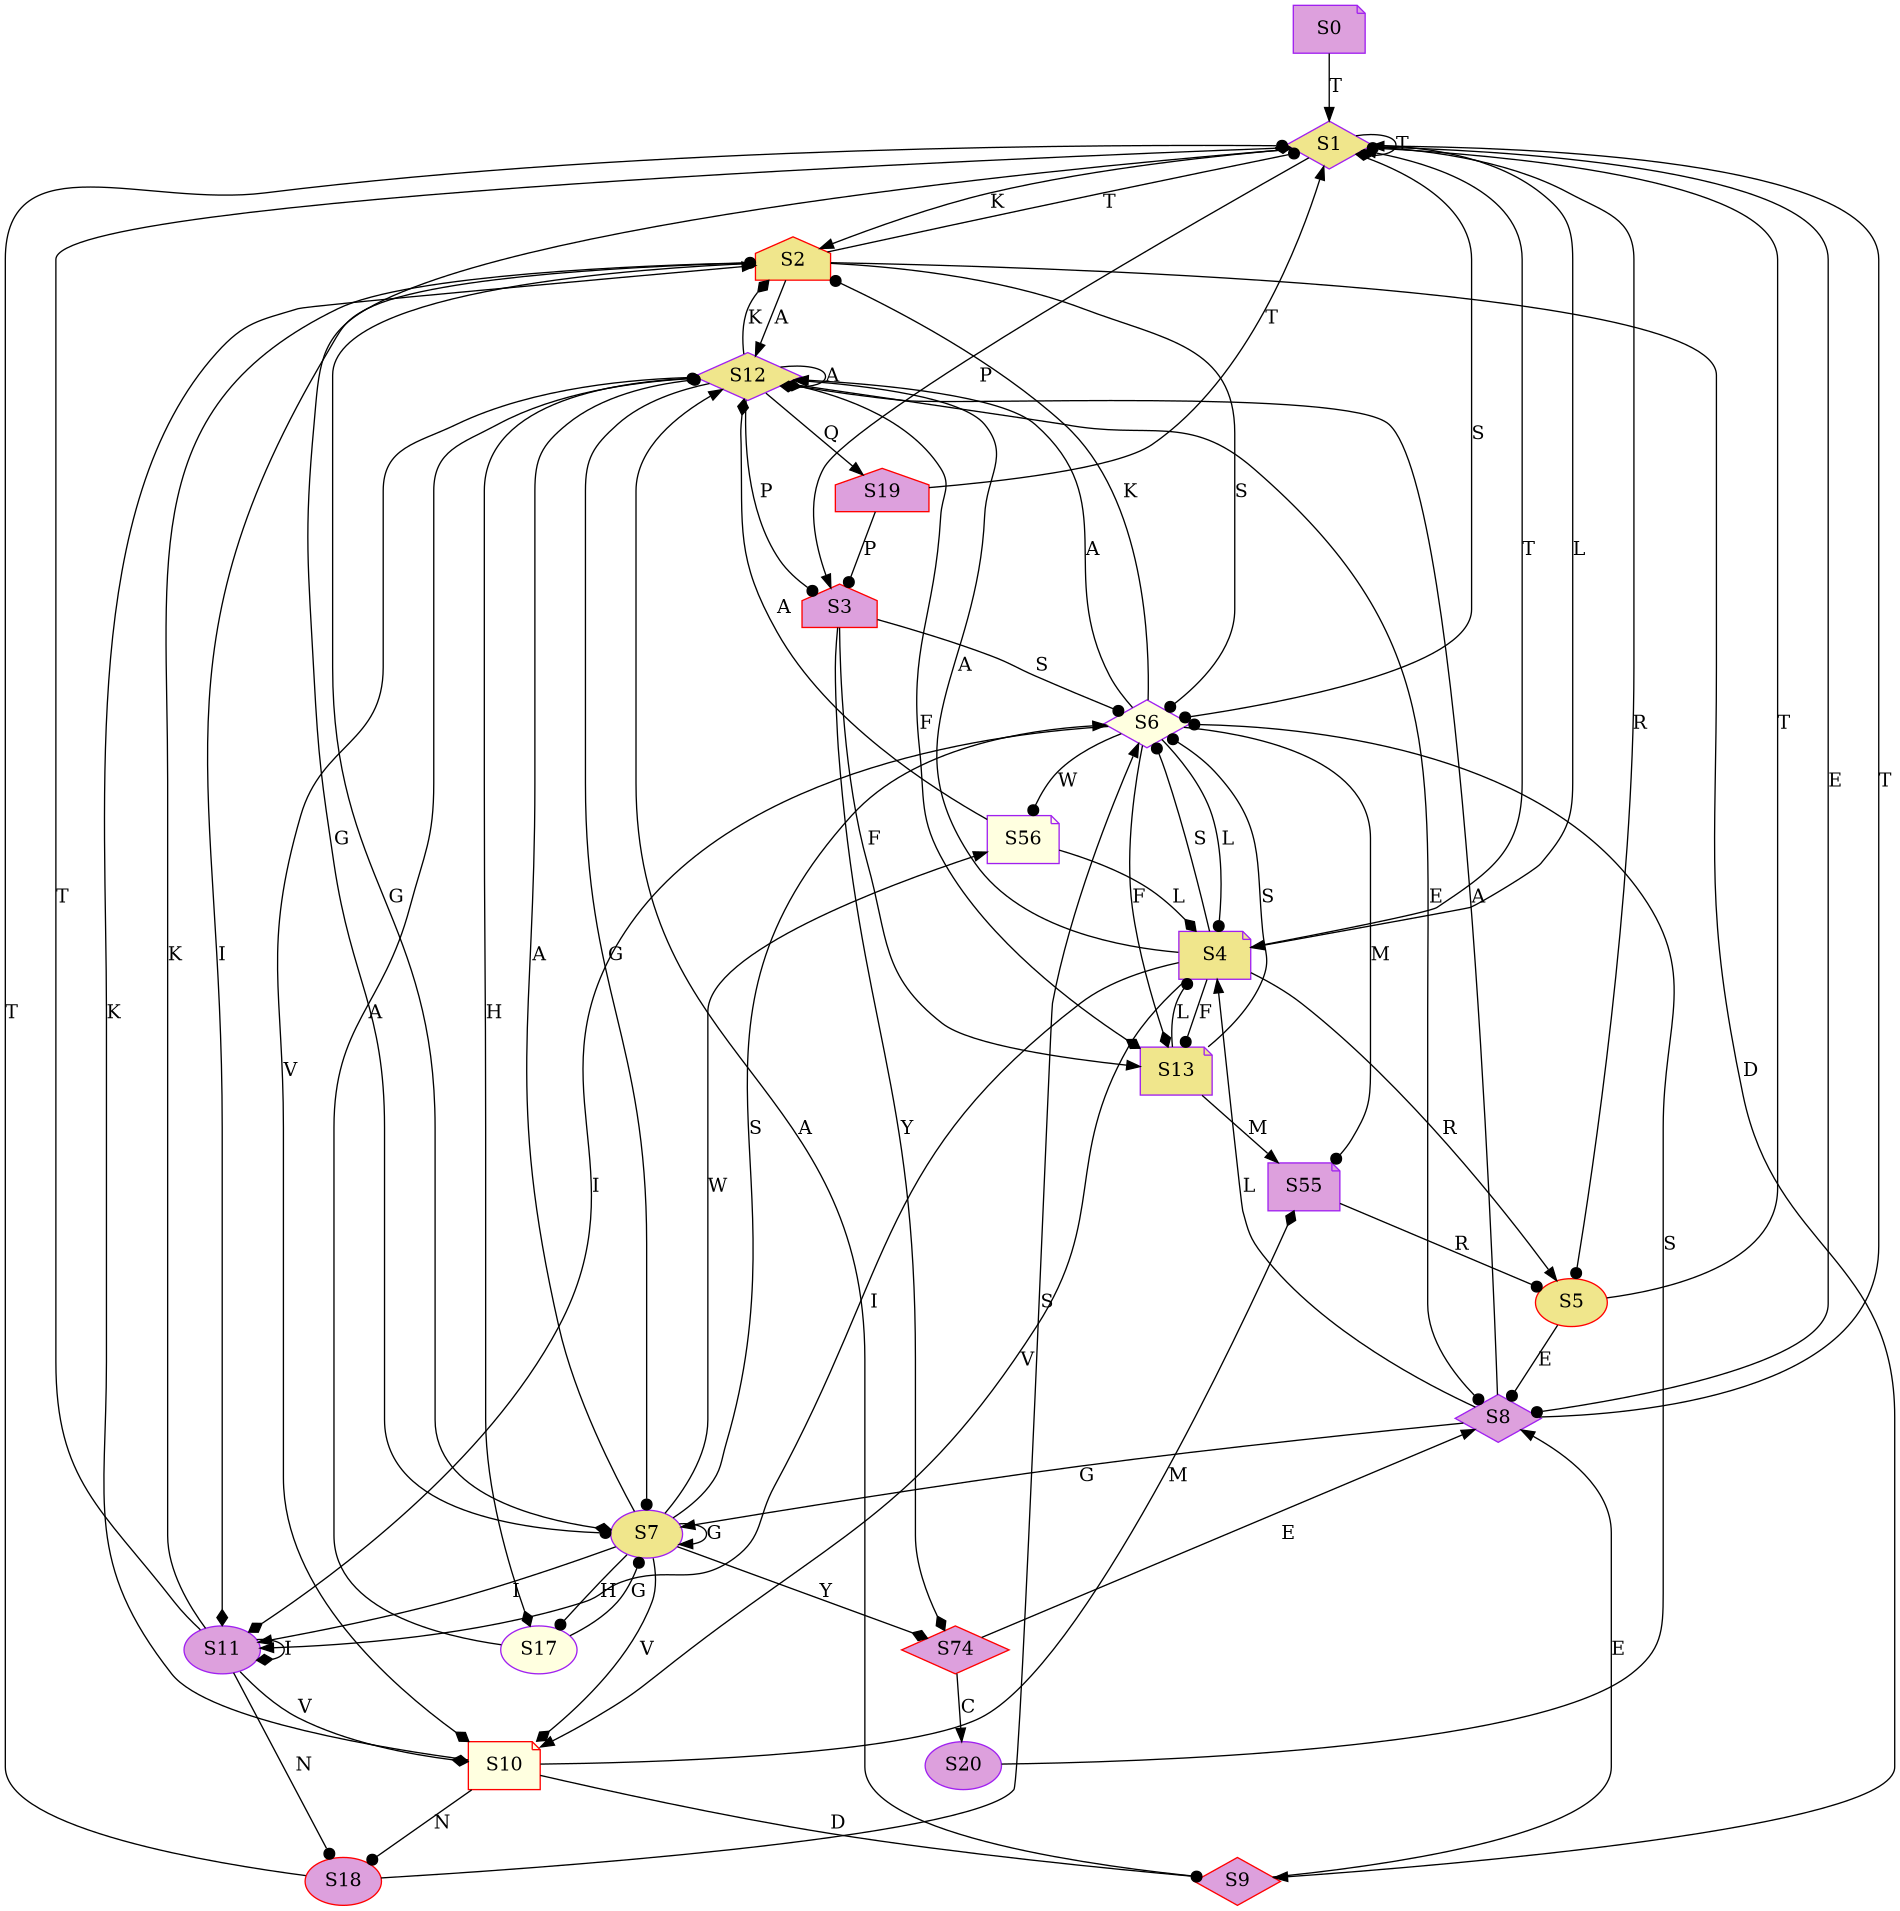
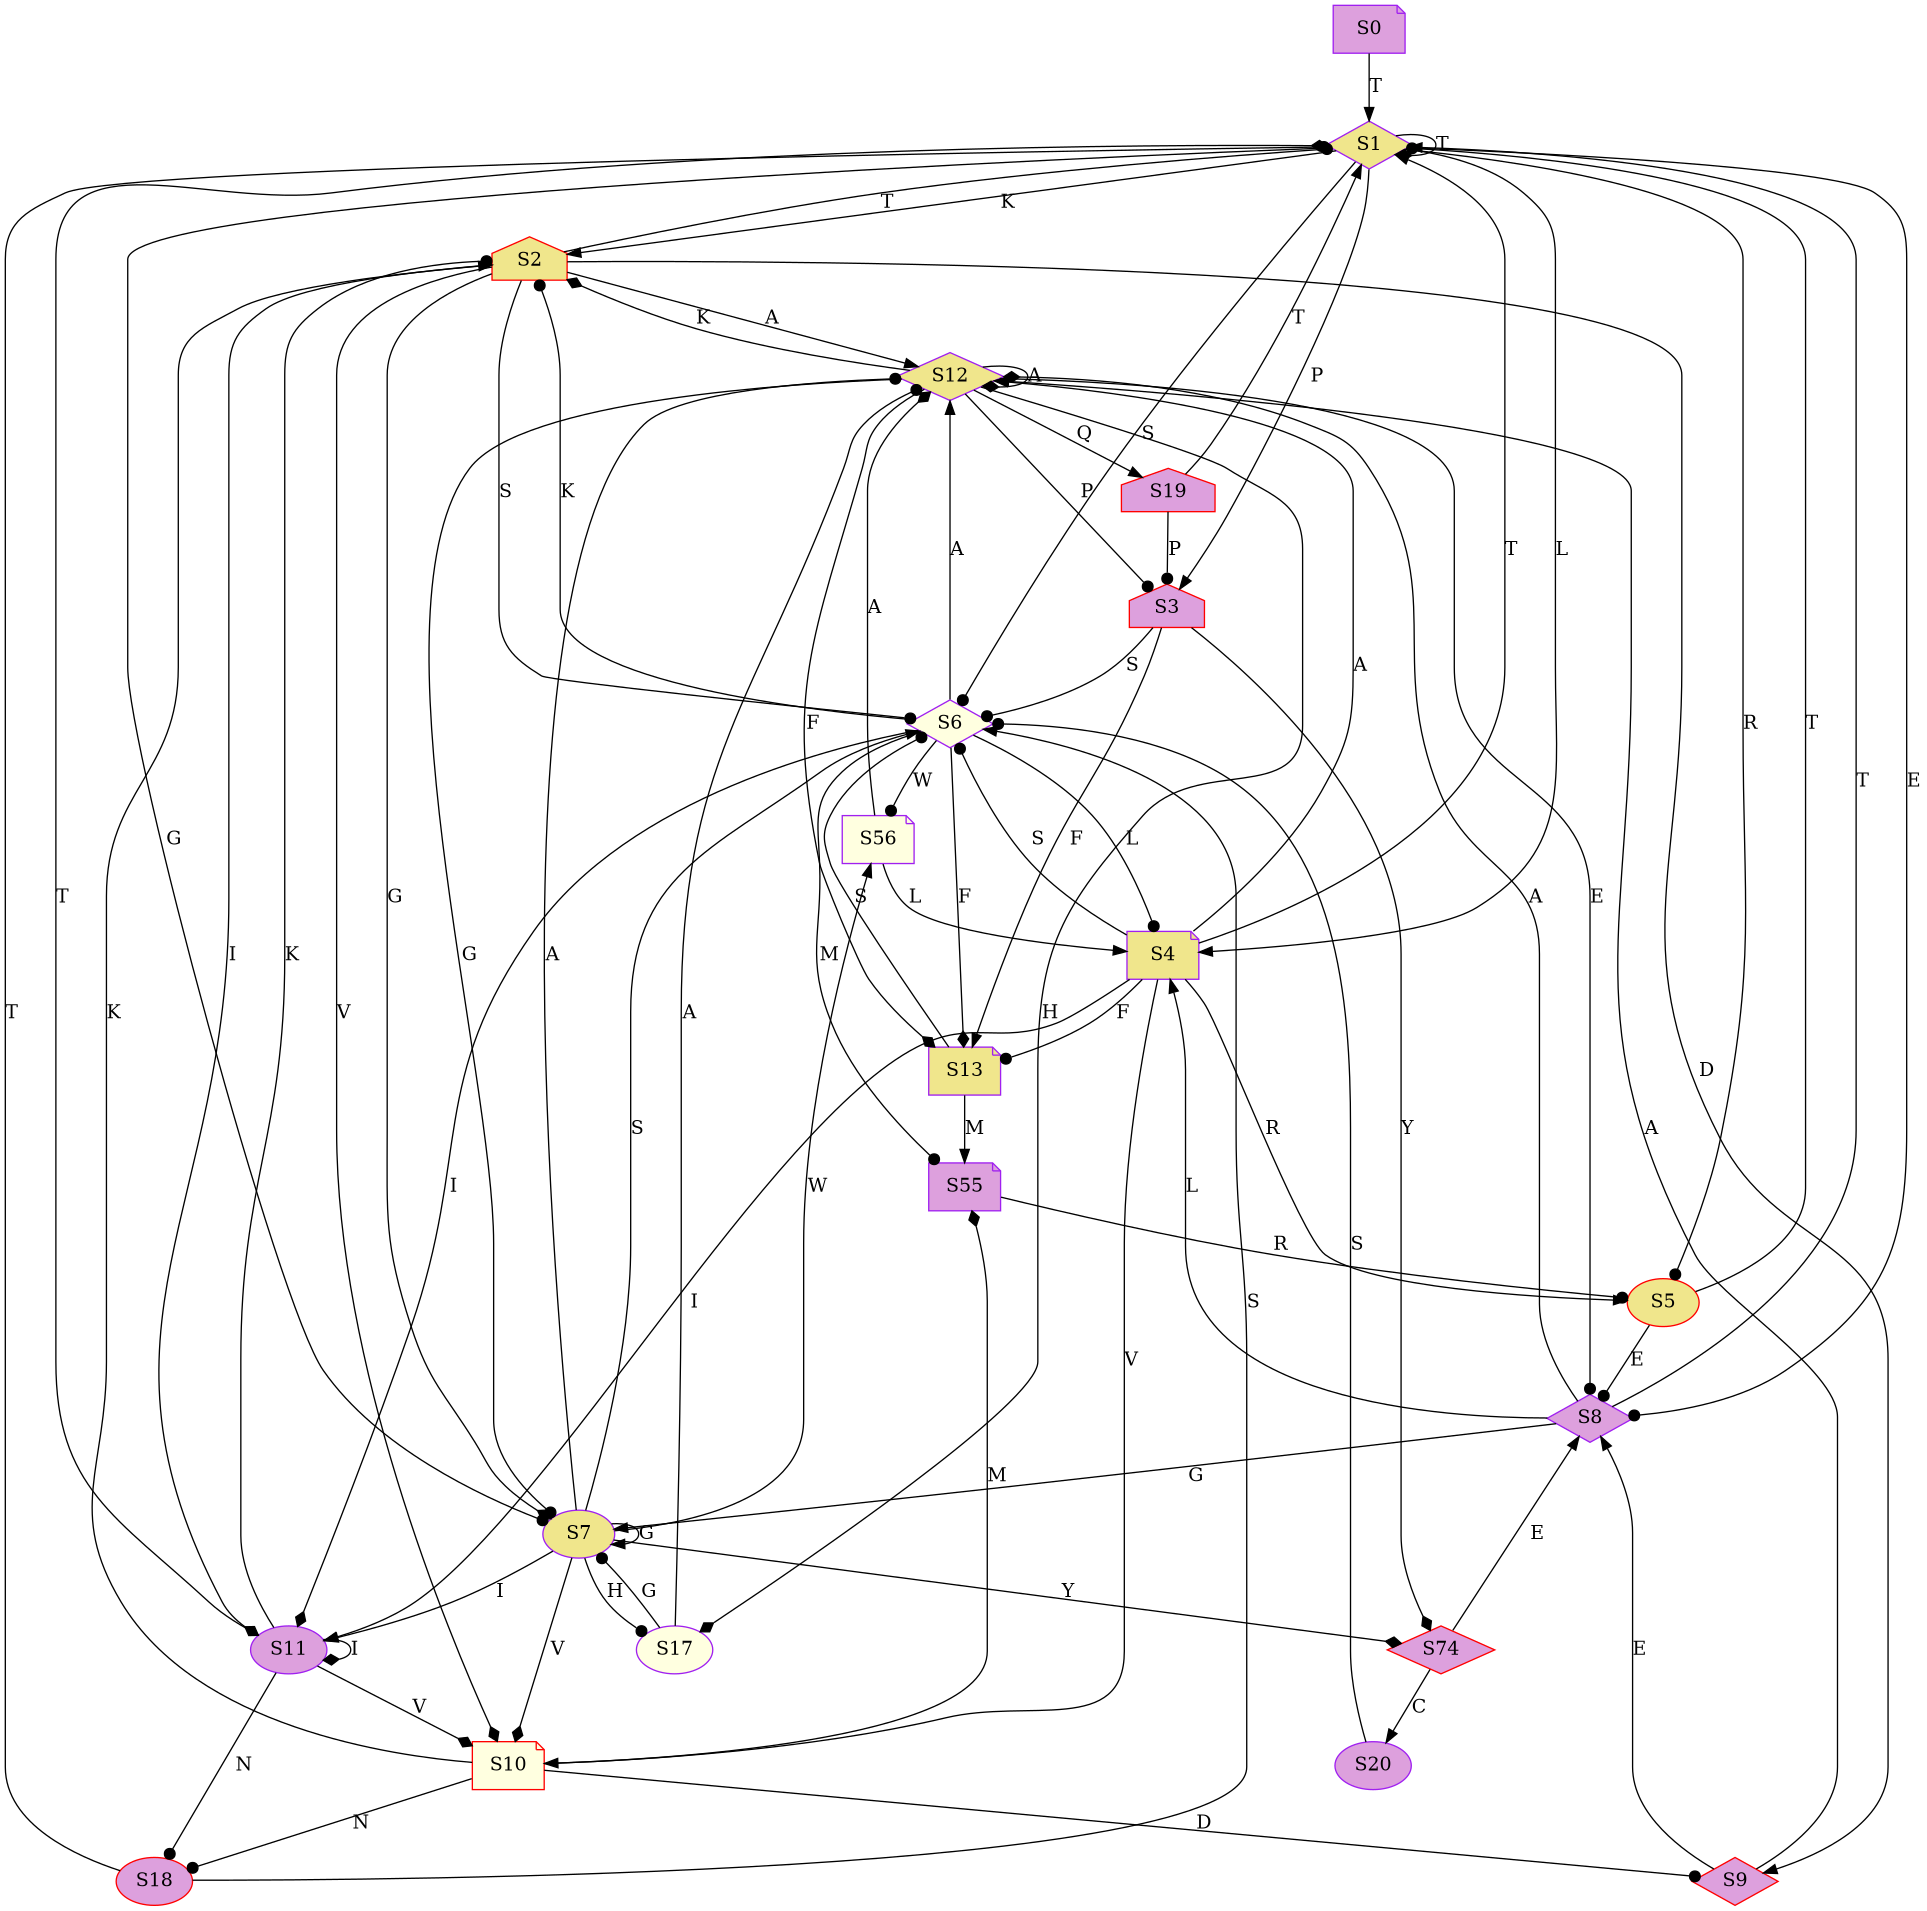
edge "S56" -> "S4": arrowhead diamond -> normal
edge "S12" -> "S10": now "S2" -> "S10"
edge "S13" -> "S4": removed, label "L"
